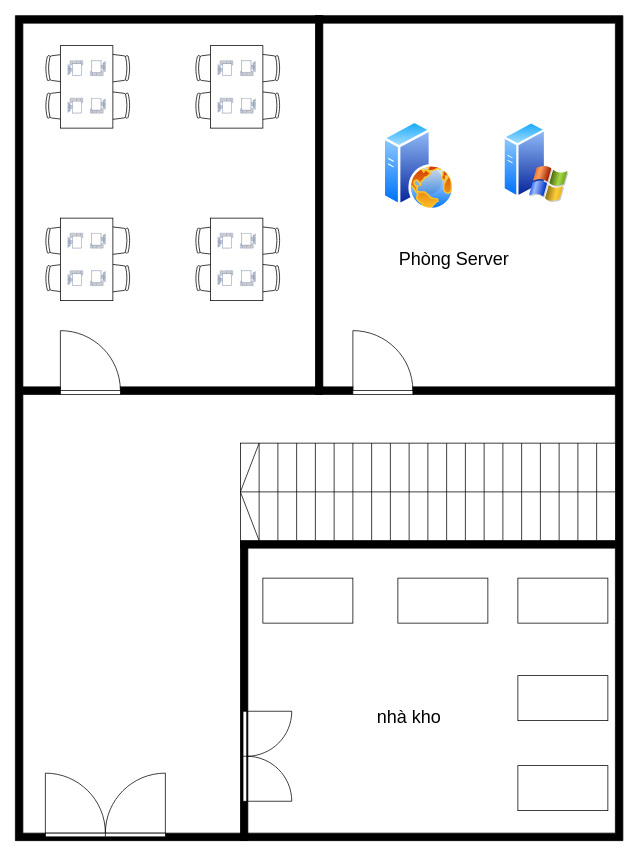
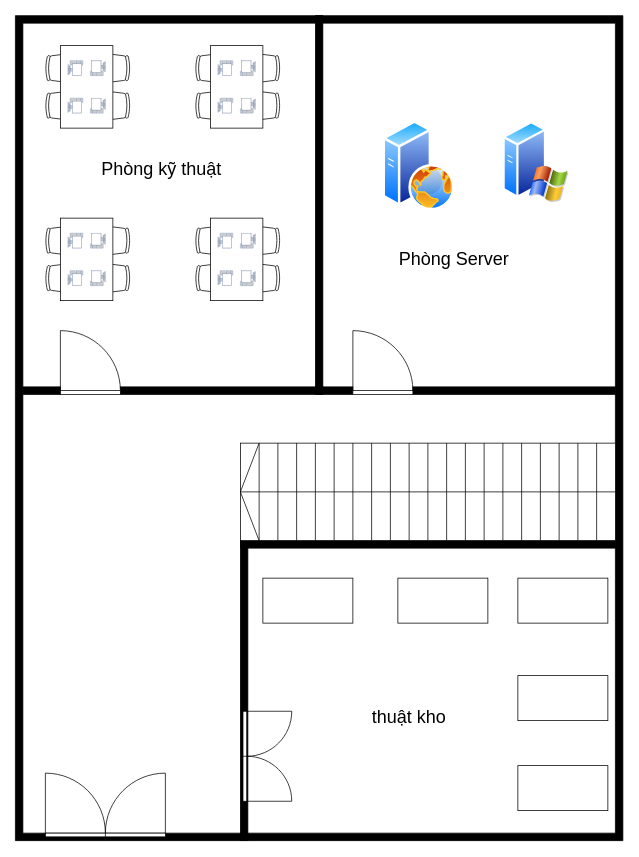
node "Phòng kỹ thuật": added
node "nhà kho": label "nhà kho" -> "thuật kho"
